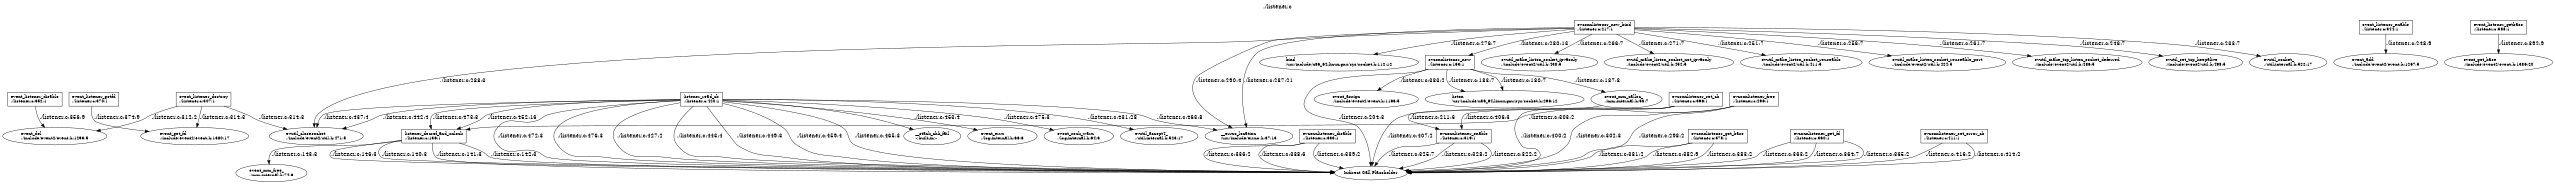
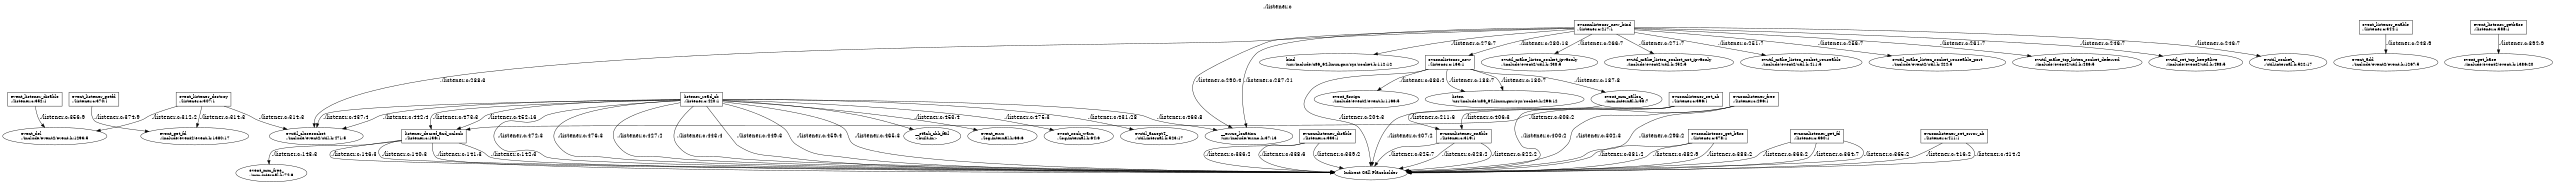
edge "evconnlistener_new_bind ./listener.c:217:1" -> "evutil_socket_ ./util-internal.h:522:17": label "./listener.c:233:7" -> "./listener.c:246:7"
